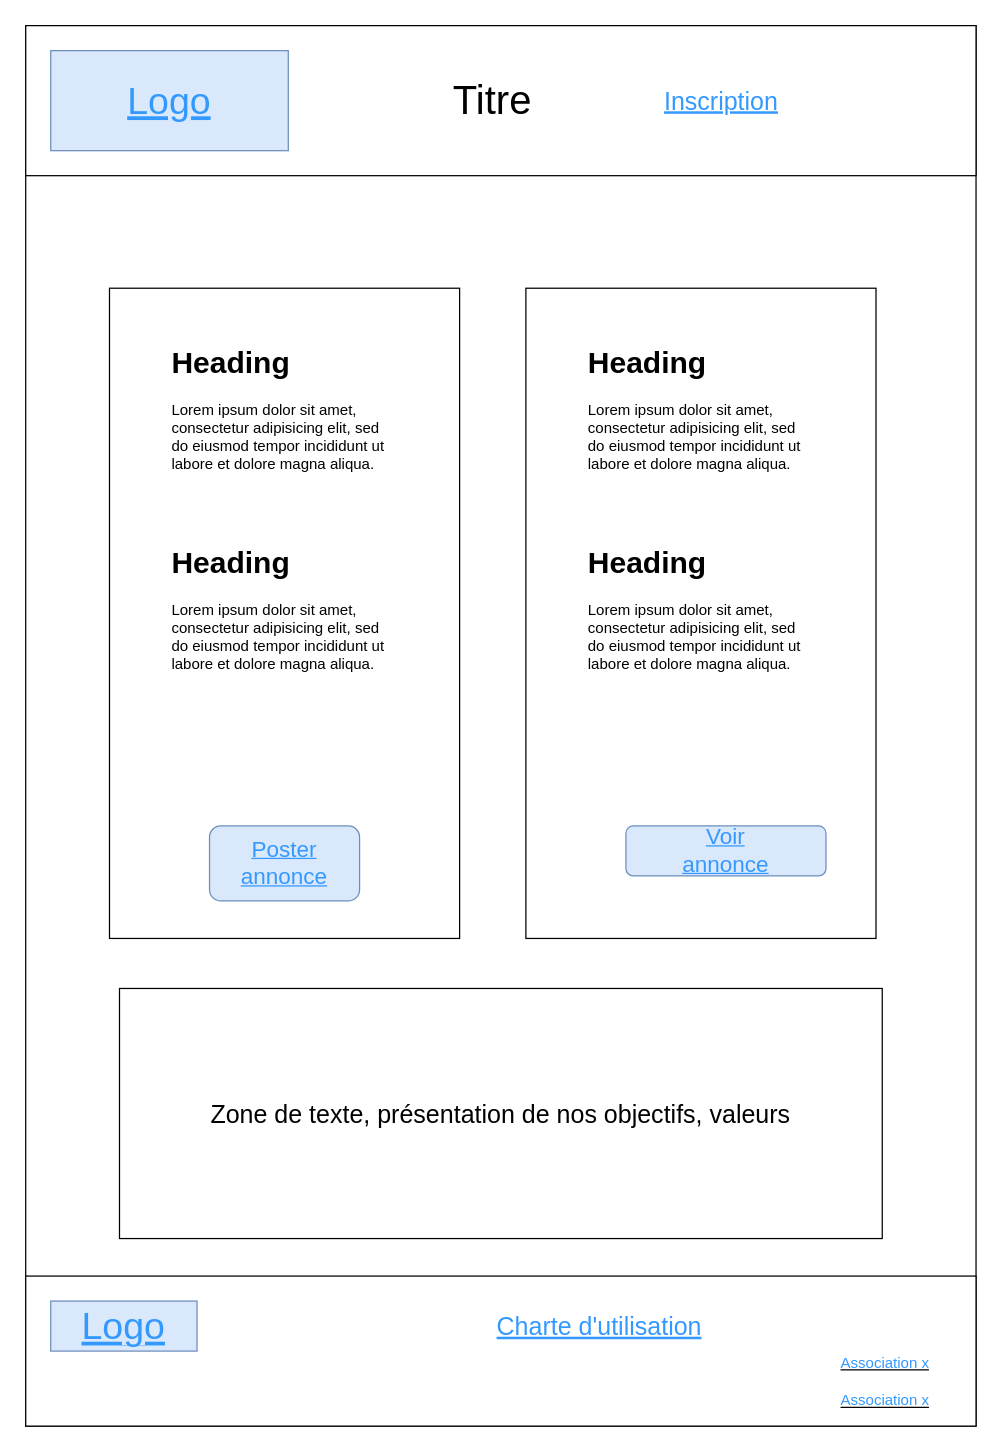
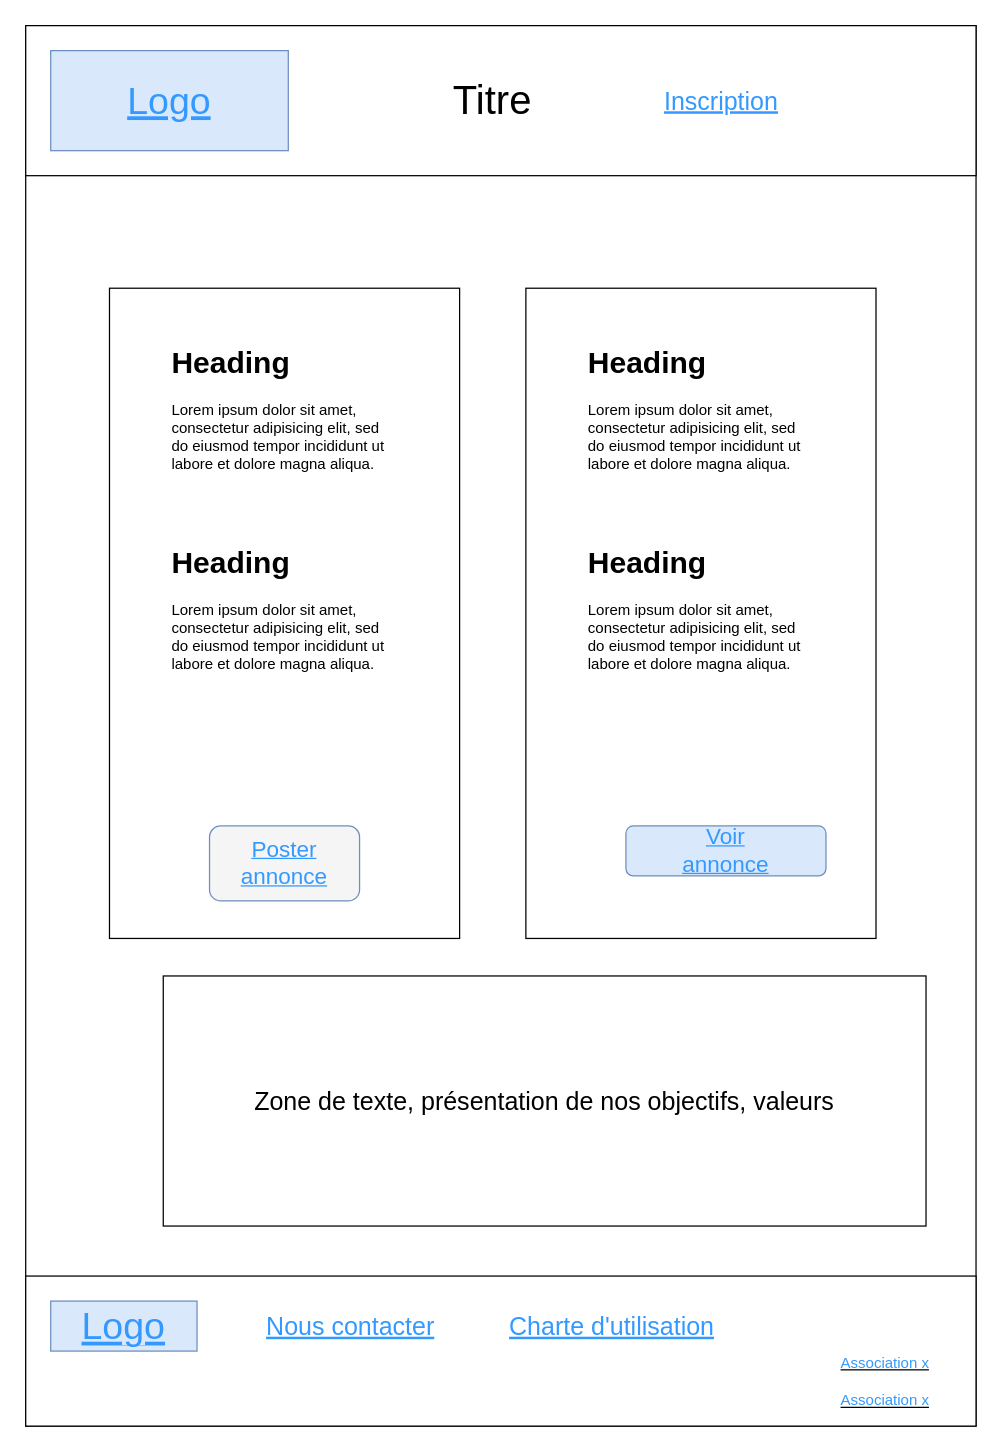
node "Poster annonce": fillcolor #dae8fc -> #f5f5f5
node "Zone de texte, présentation de nos objectifs, valeurs": moved (501, 1113) -> (544, 1101)
node "Nous contacter": added
node "Charte d'utilisation": moved (599, 1326) -> (611, 1326)
